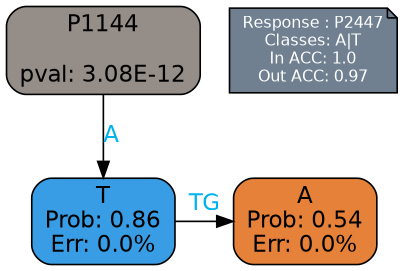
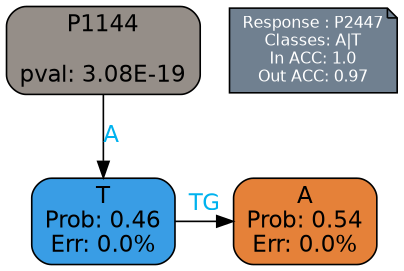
node "P1144 pval: 3.08E-12": label "P1144 pval: 3.08E-12" -> "P1144 pval: 3.08E-19"
node "T Prob: 0.86 Err: 0.0%": label "T Prob: 0.86 Err: 0.0%" -> "T Prob: 0.46 Err: 0.0%"
